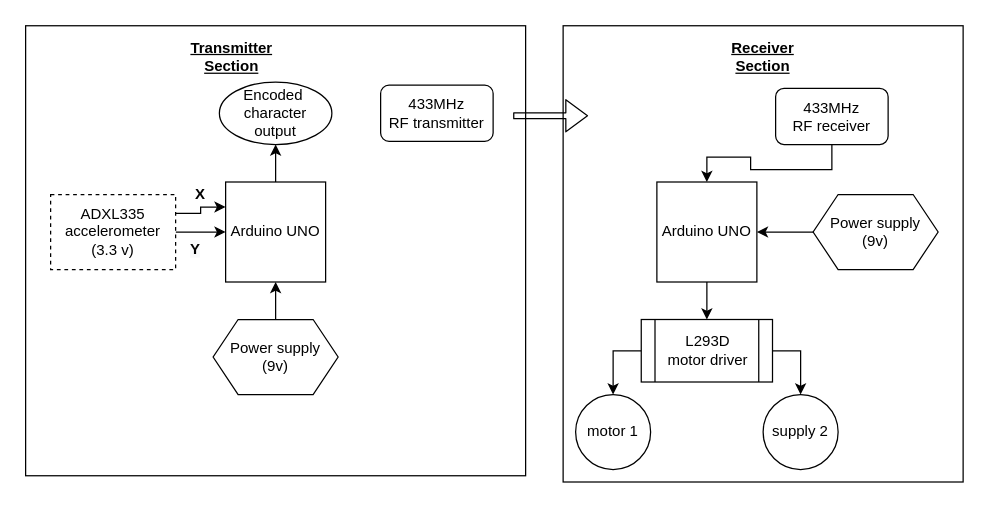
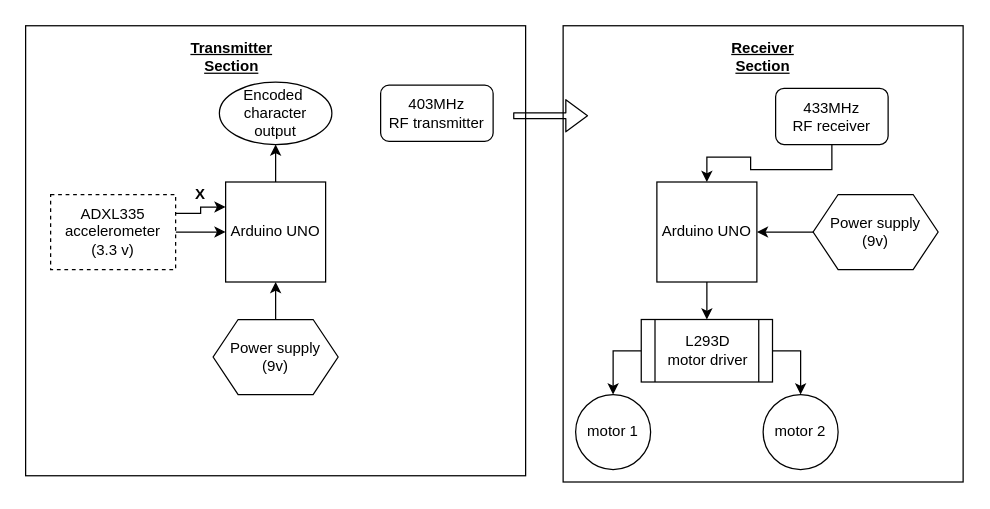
node "433MHz RF transmitter": label "433MHz RF transmitter" -> "403MHz RF transmitter"
node "Y": removed
node "supply 2": label "supply 2" -> "motor 2"
